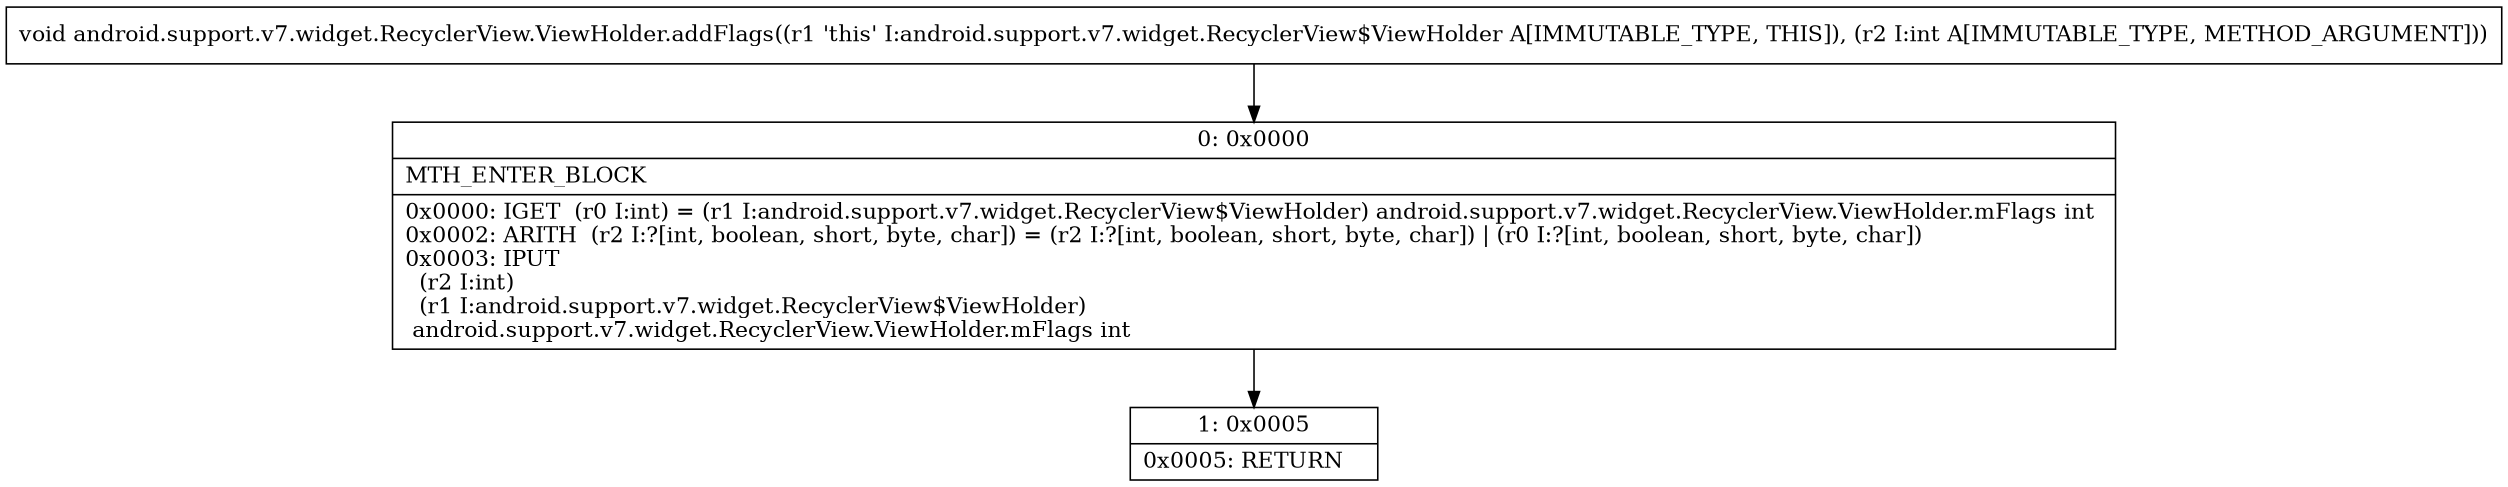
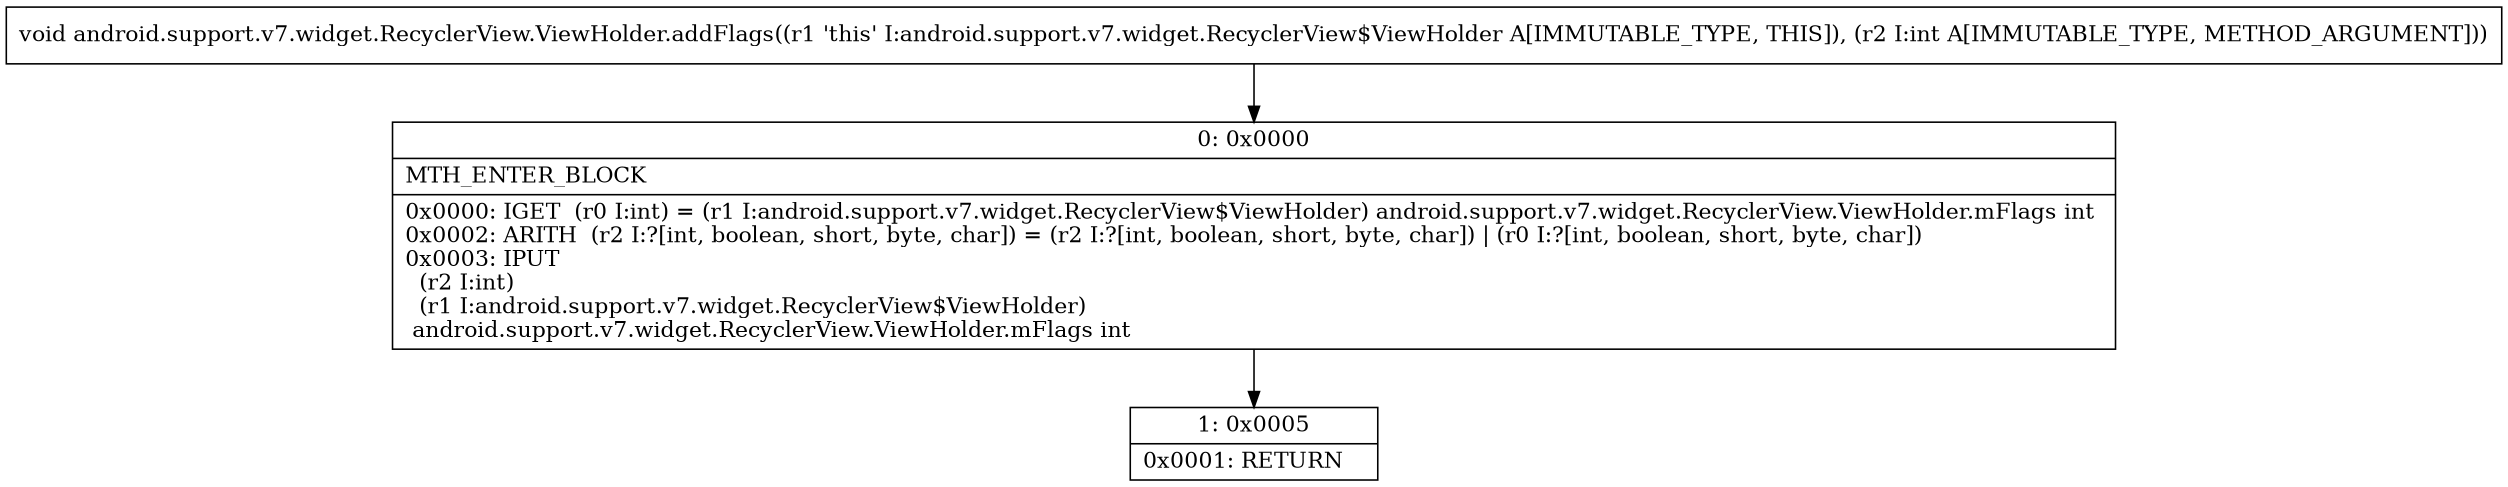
node "1: 0x0005": text "0x0005: RETURN" -> "0x0001: RETURN"
